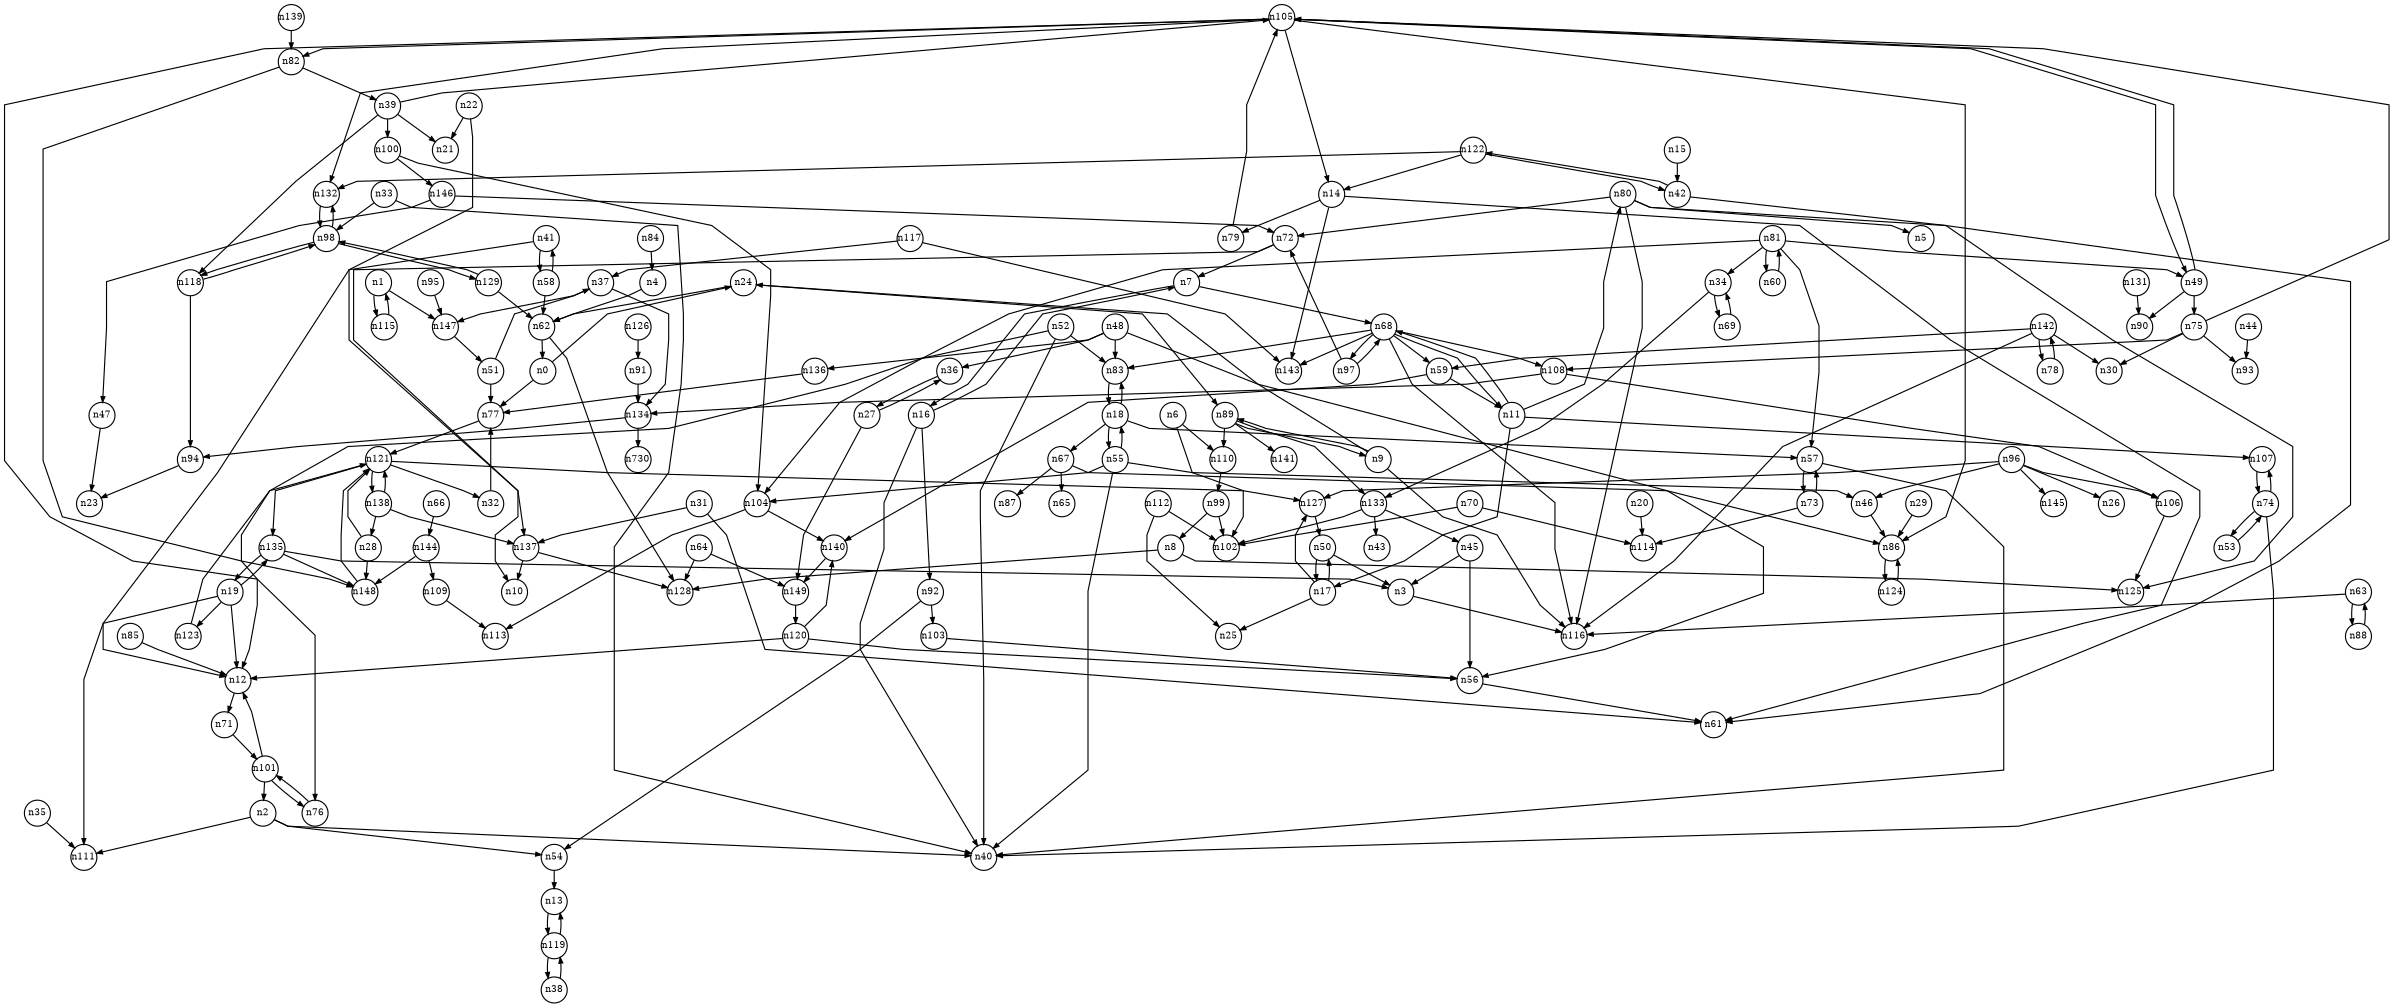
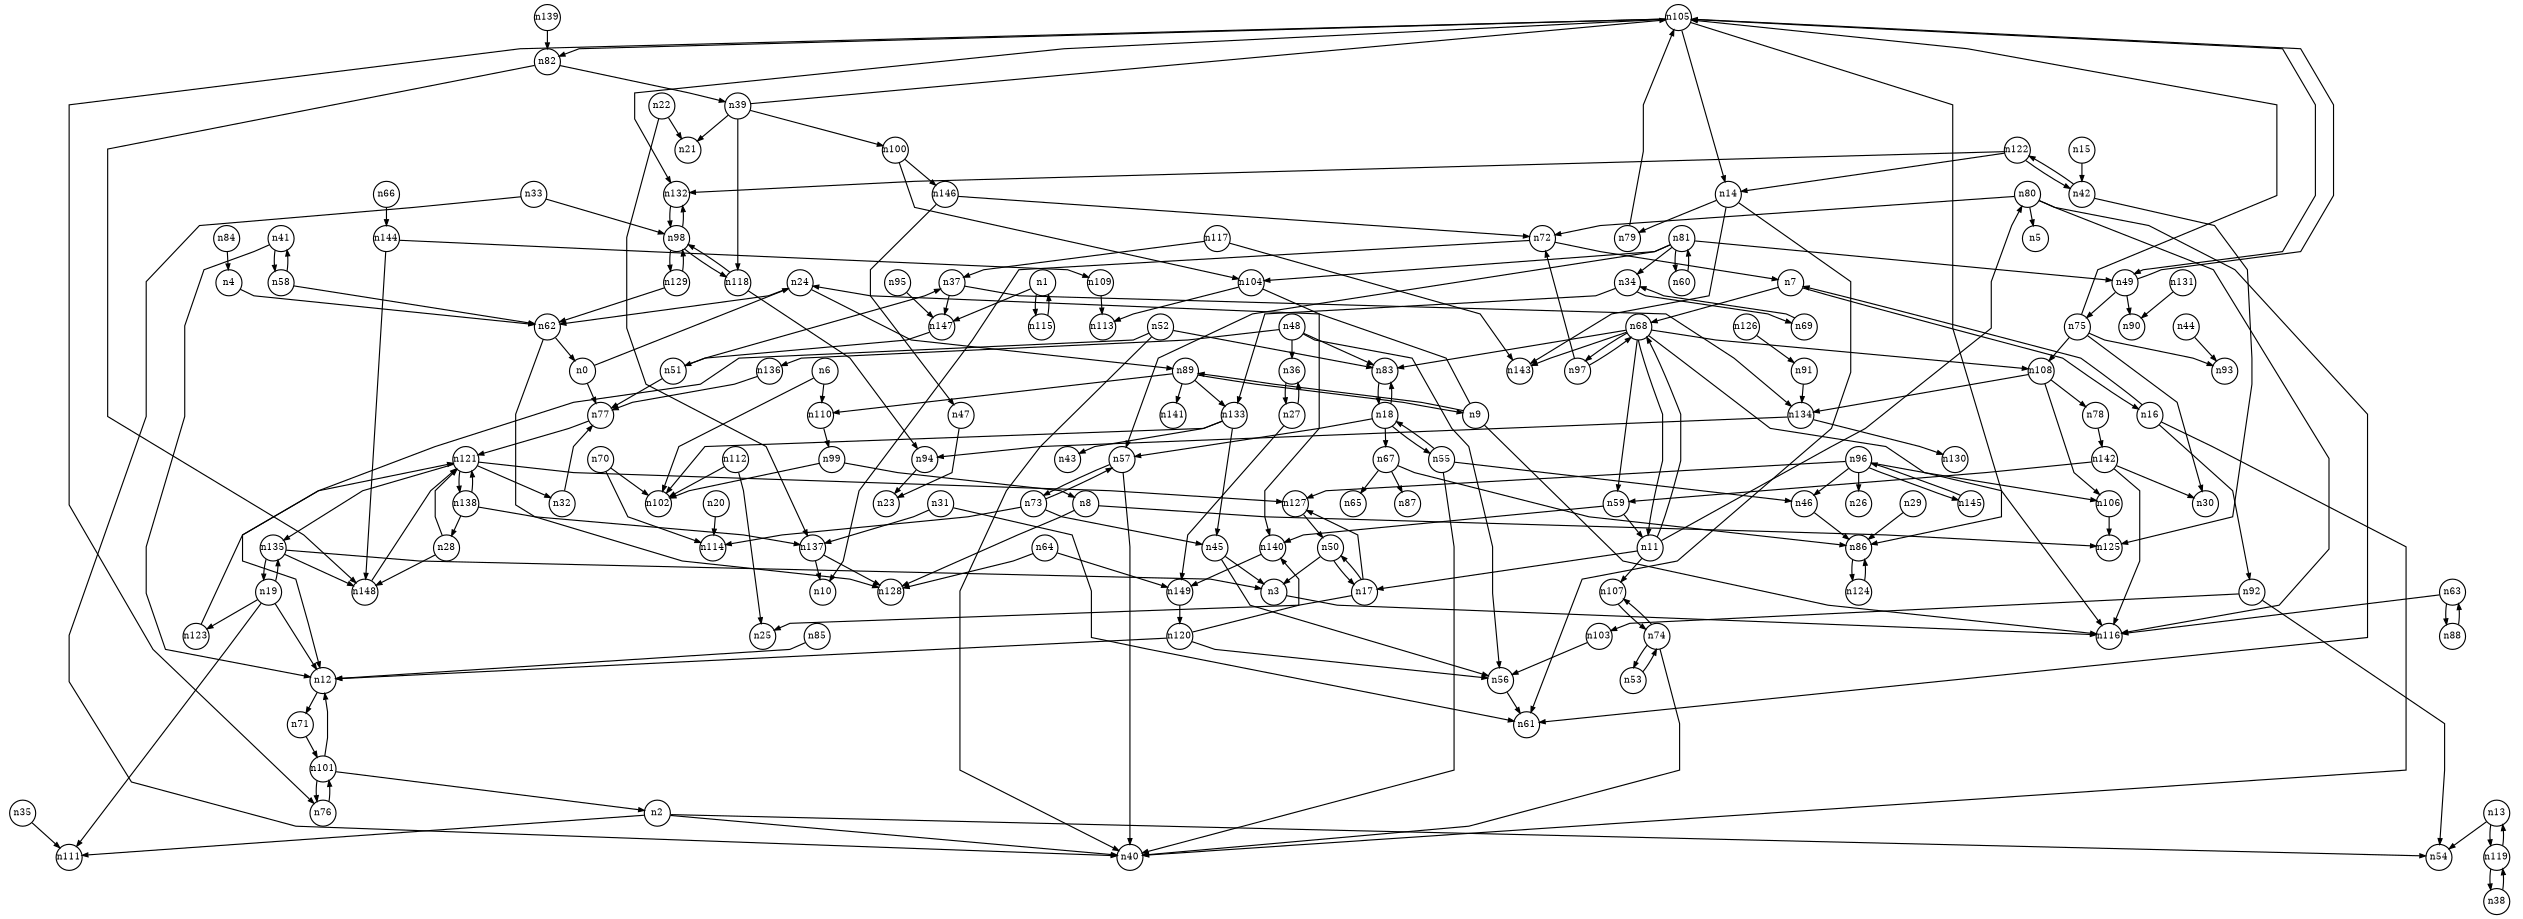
edge "n142" -> "n78": now "n108" -> "n78"
node "n730": label "n730" -> "n130"
edge "n145" -> "n96": added
edge "n55" -> "n104": removed
edge "n73" -> "n45": added
edge "n54" -> "n13": reversed
